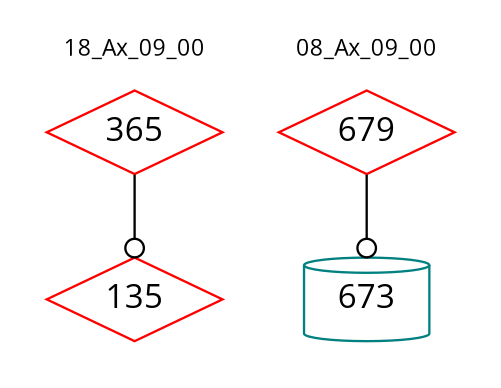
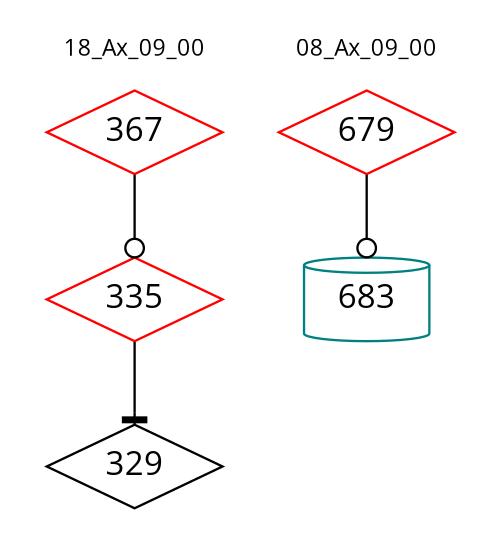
node "365": label "365" -> "367"
node "135": label "135" -> "335"
node "673": label "673" -> "683"
node "329": added
